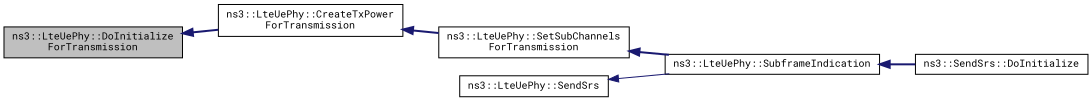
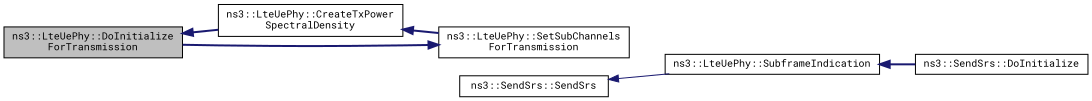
node "ns3::LteUePhy::CreateTxPower ForTransmission": label "ns3::LteUePhy::CreateTxPower ForTransmission" -> "ns3::LteUePhy::CreateTxPower SpectralDensity"
edge "ns3::LteUePhy::SubframeIndication" -> "ns3::LteUePhy::SetSubChannels ForTransmission": now "ns3::LteUePhy::DoInitialize ForTransmission" -> "ns3::LteUePhy::SetSubChannels ForTransmission"
node "ns3::LteUePhy::SendSrs": label "ns3::LteUePhy::SendSrs" -> "ns3::SendSrs::SendSrs"
